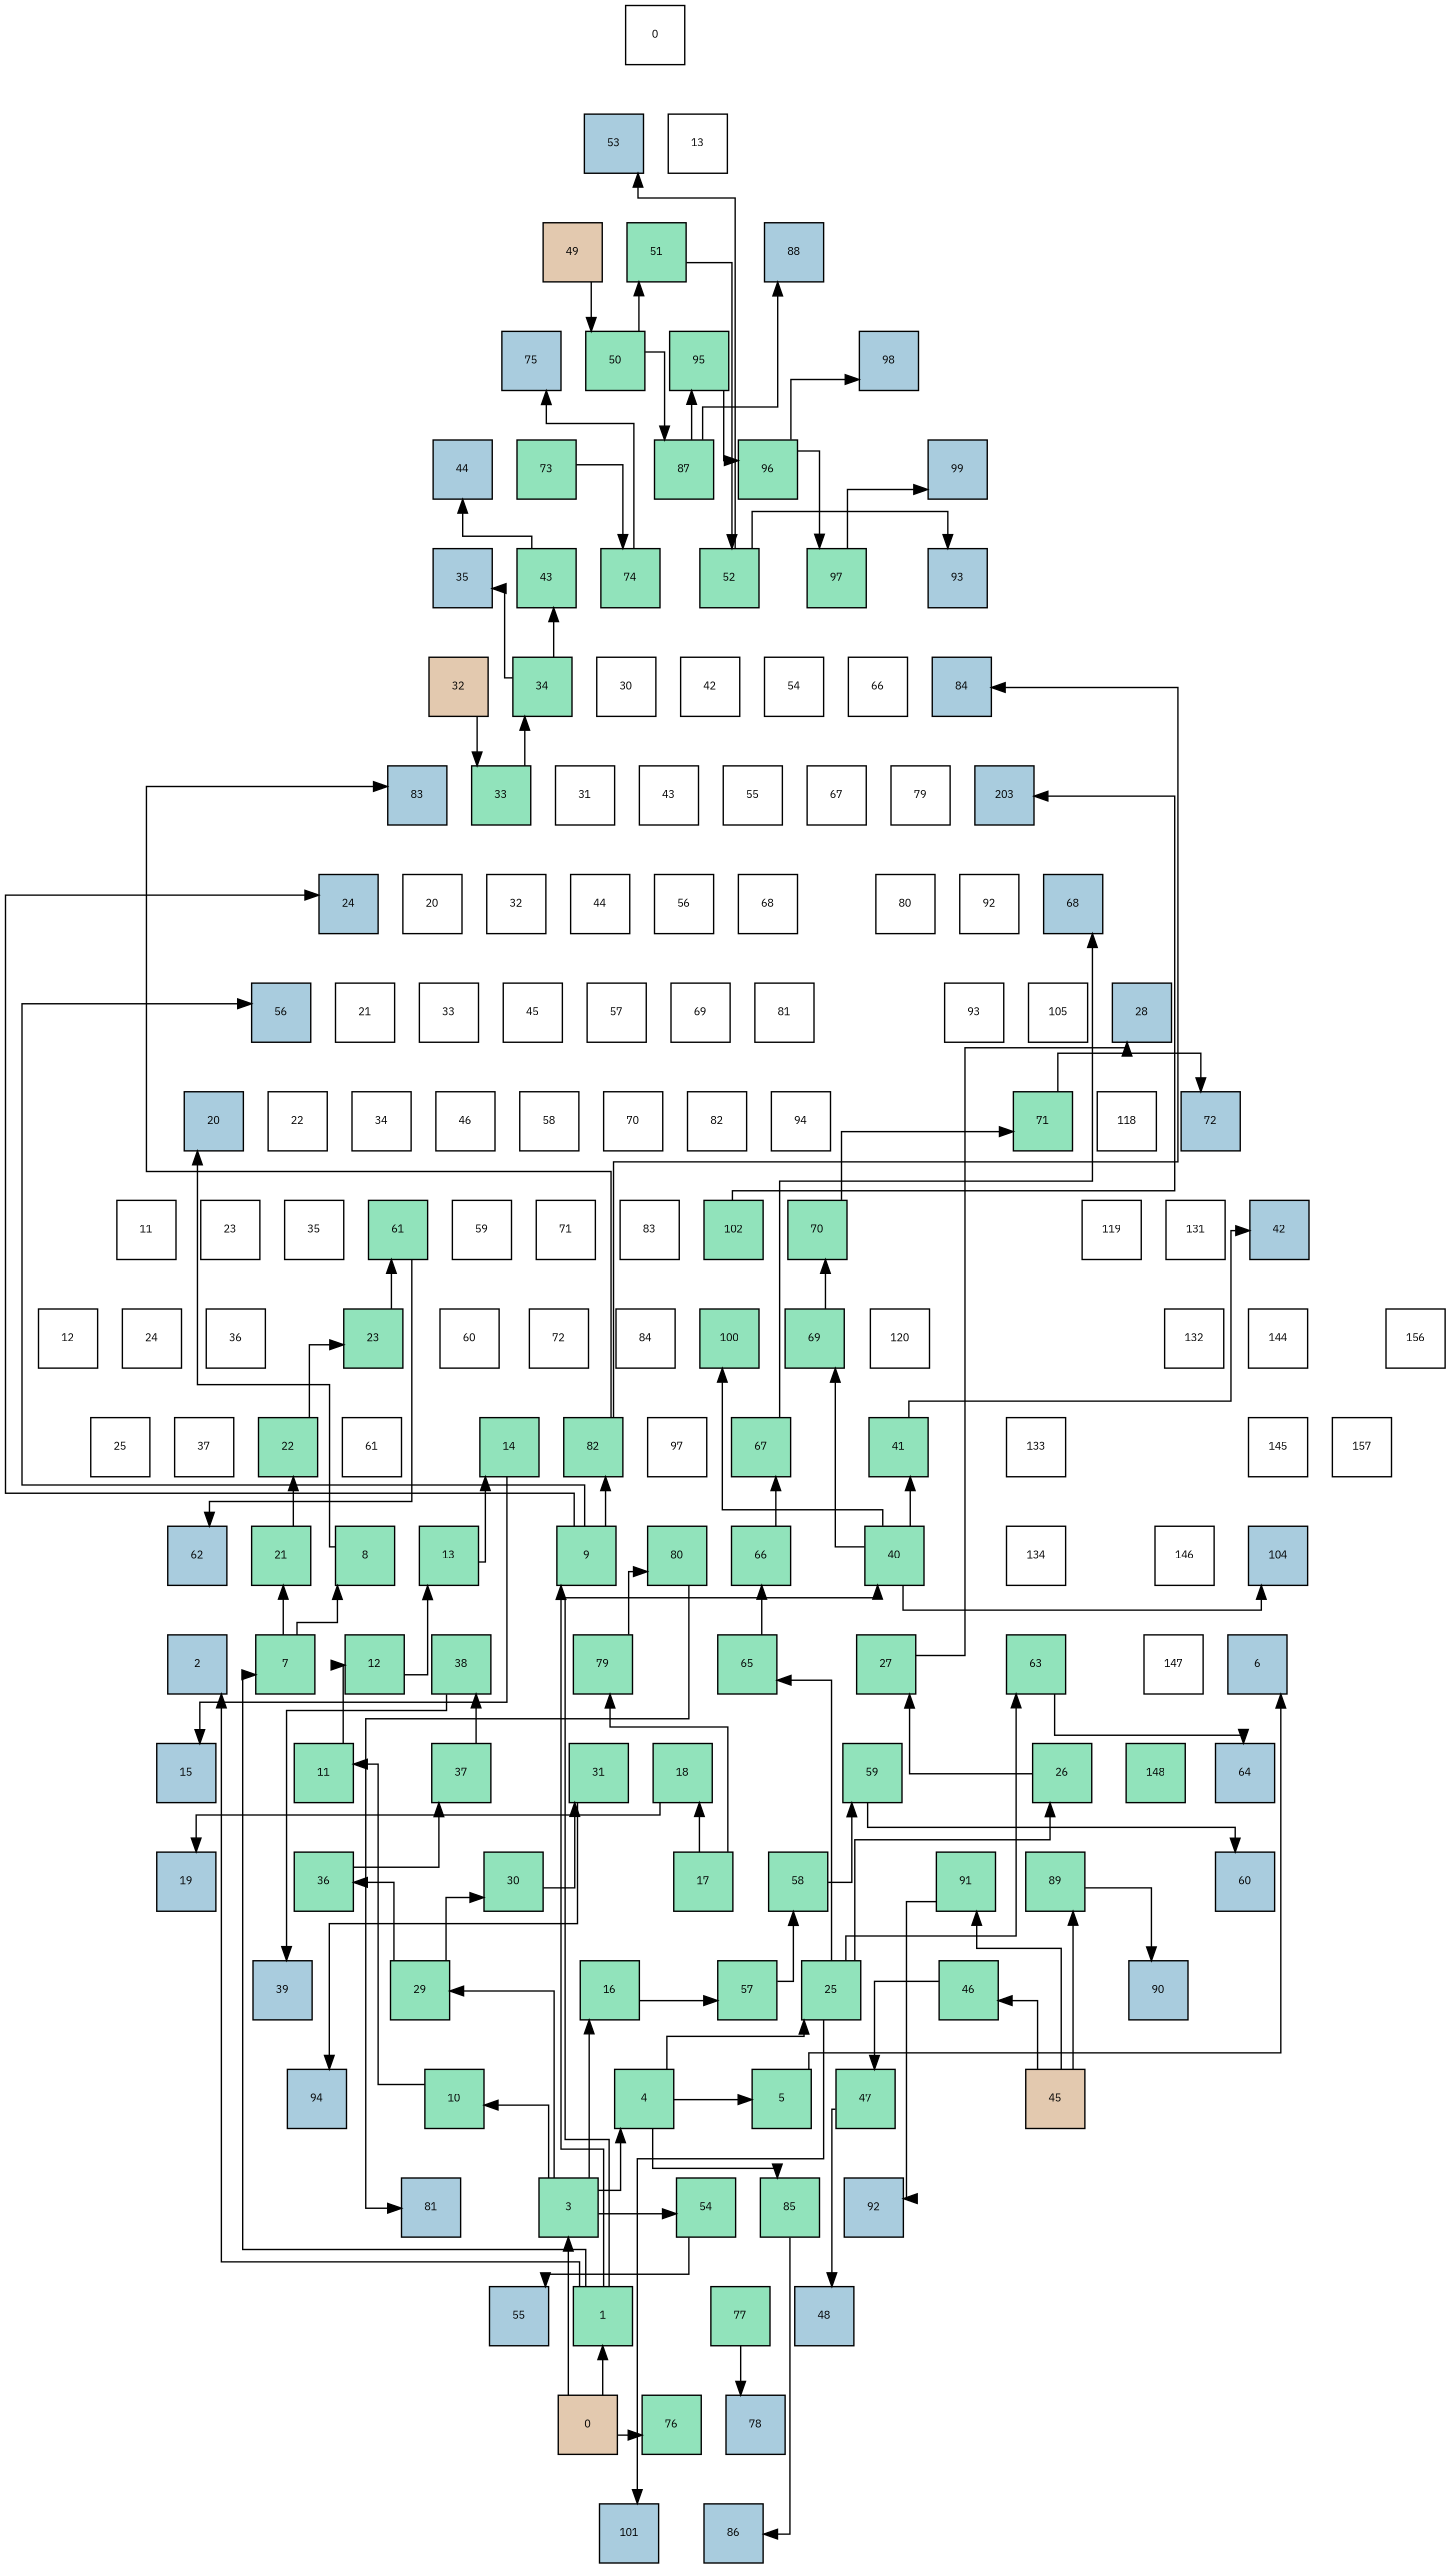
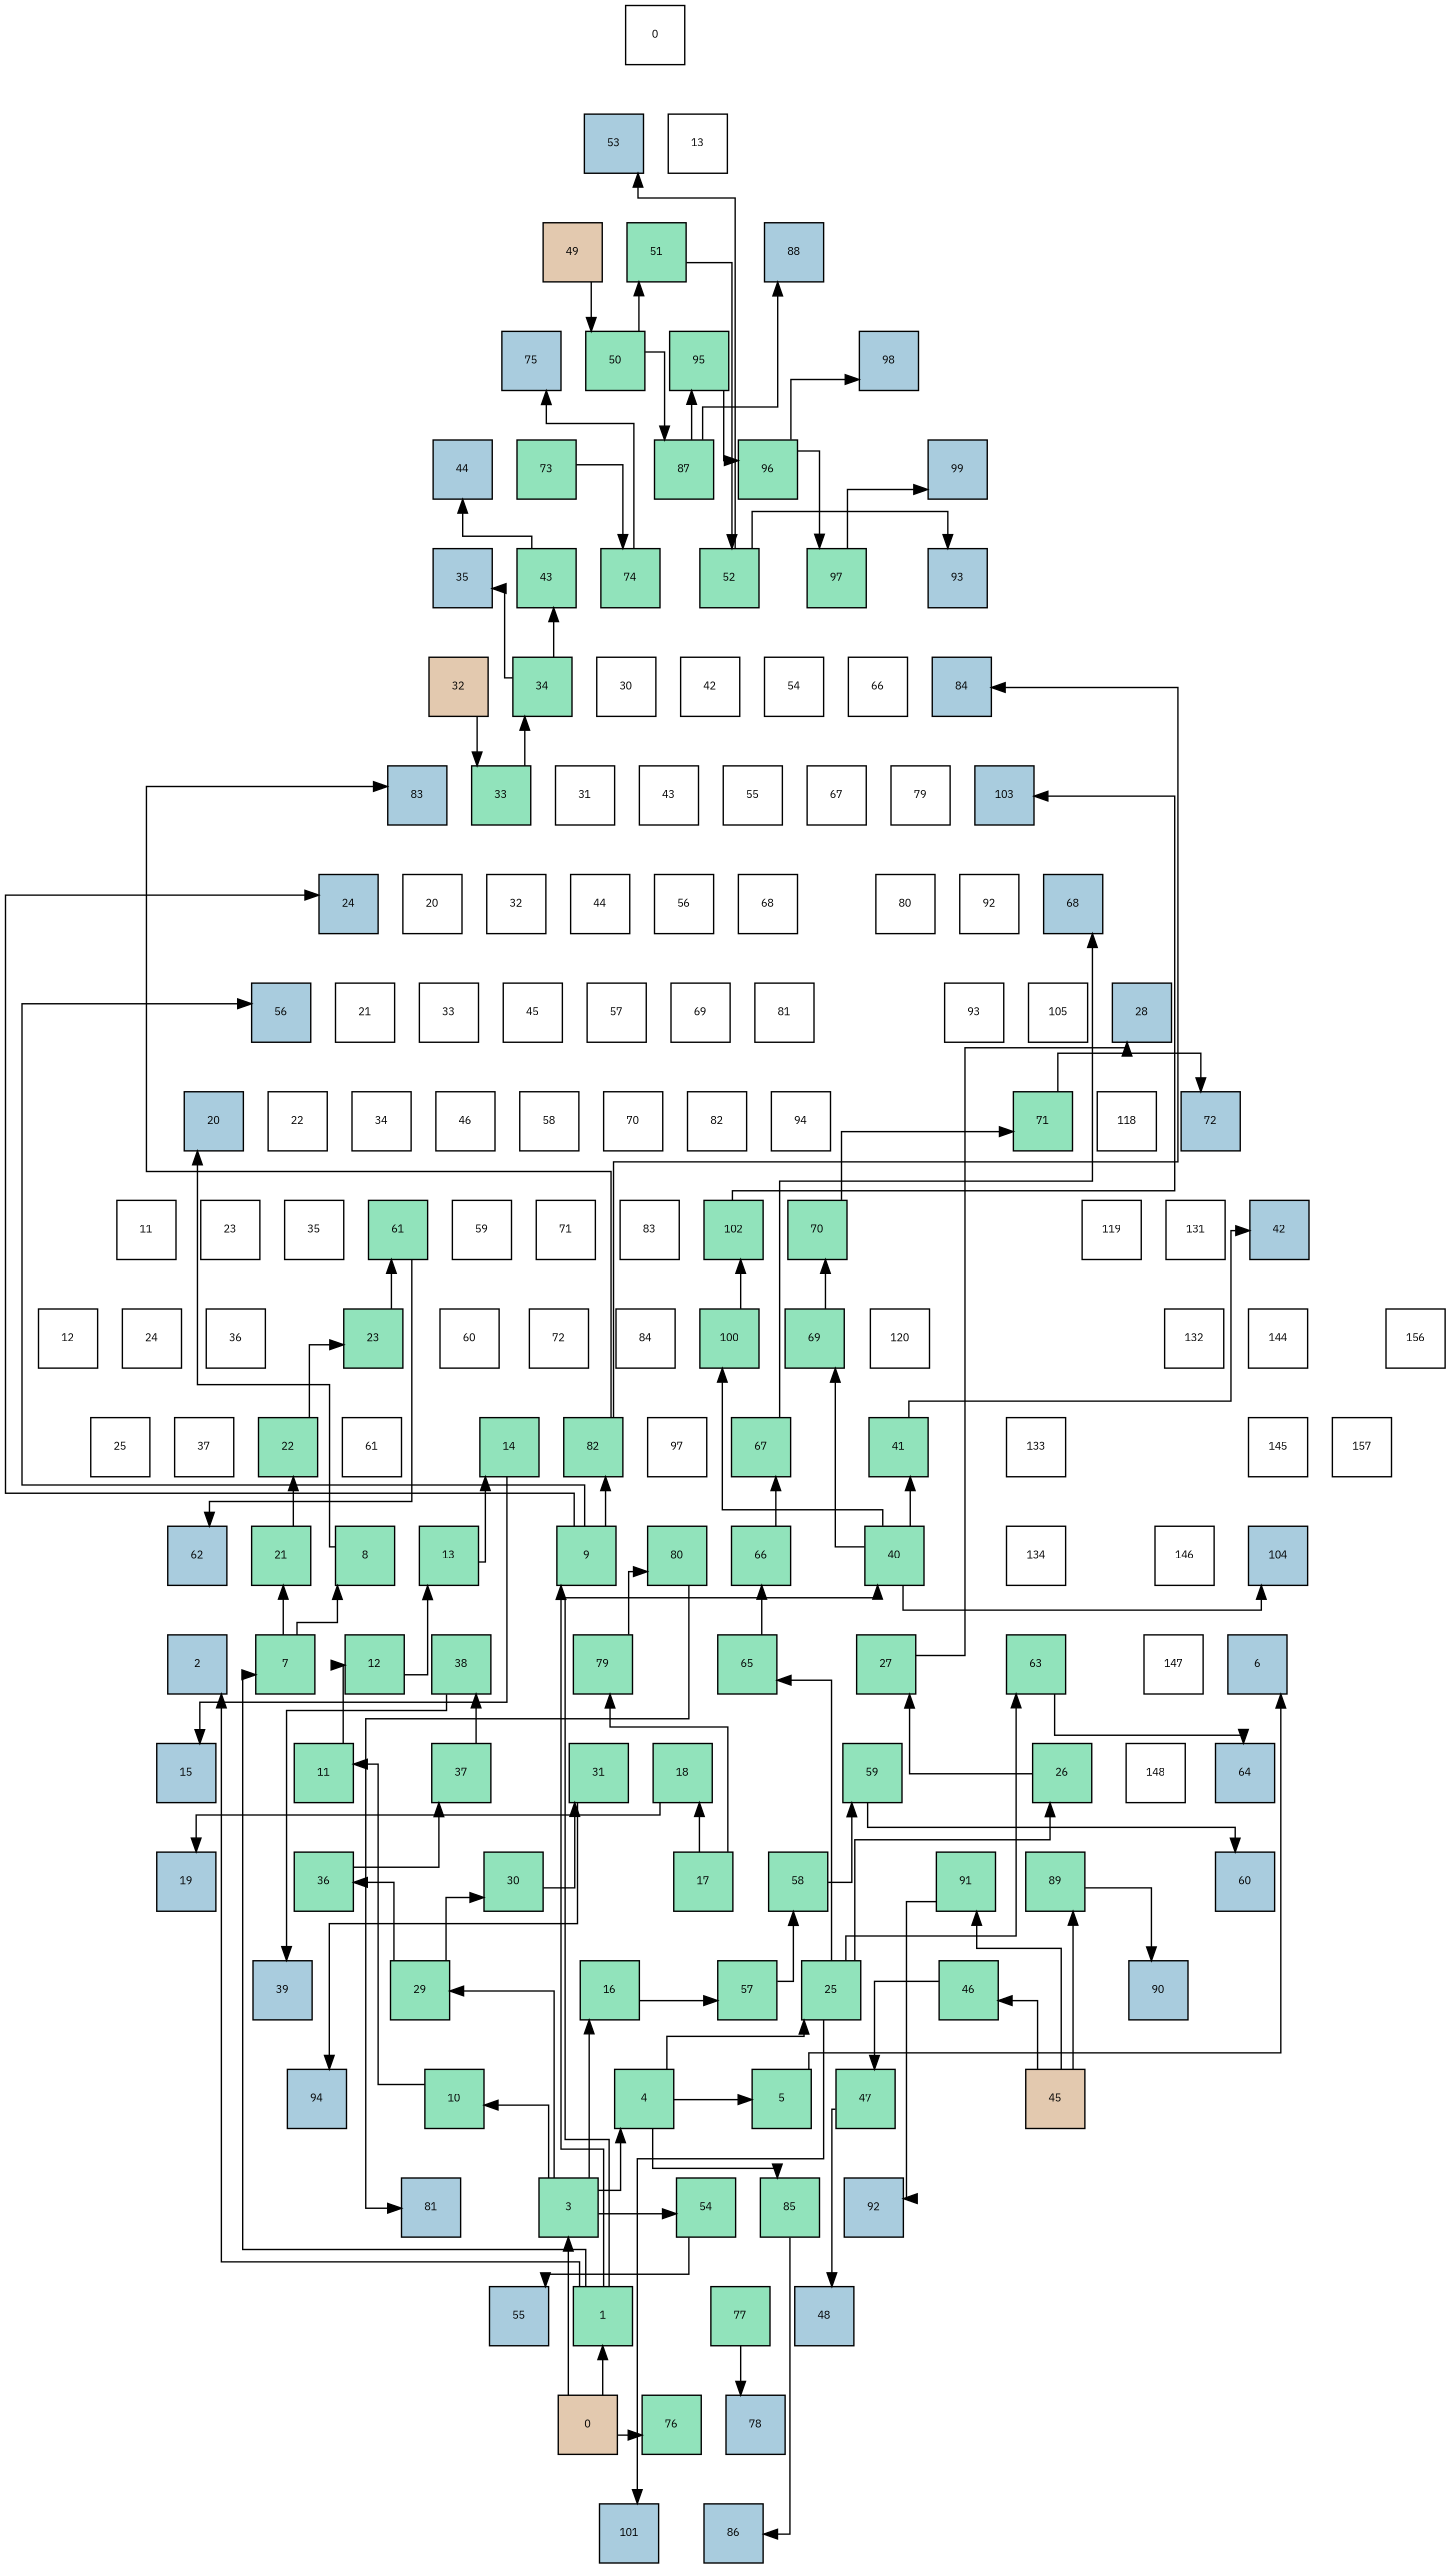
node "203": label "203" -> "103"
edge "100" -> "102": added
node "148": fillcolor #91e3bb -> #ffffff
